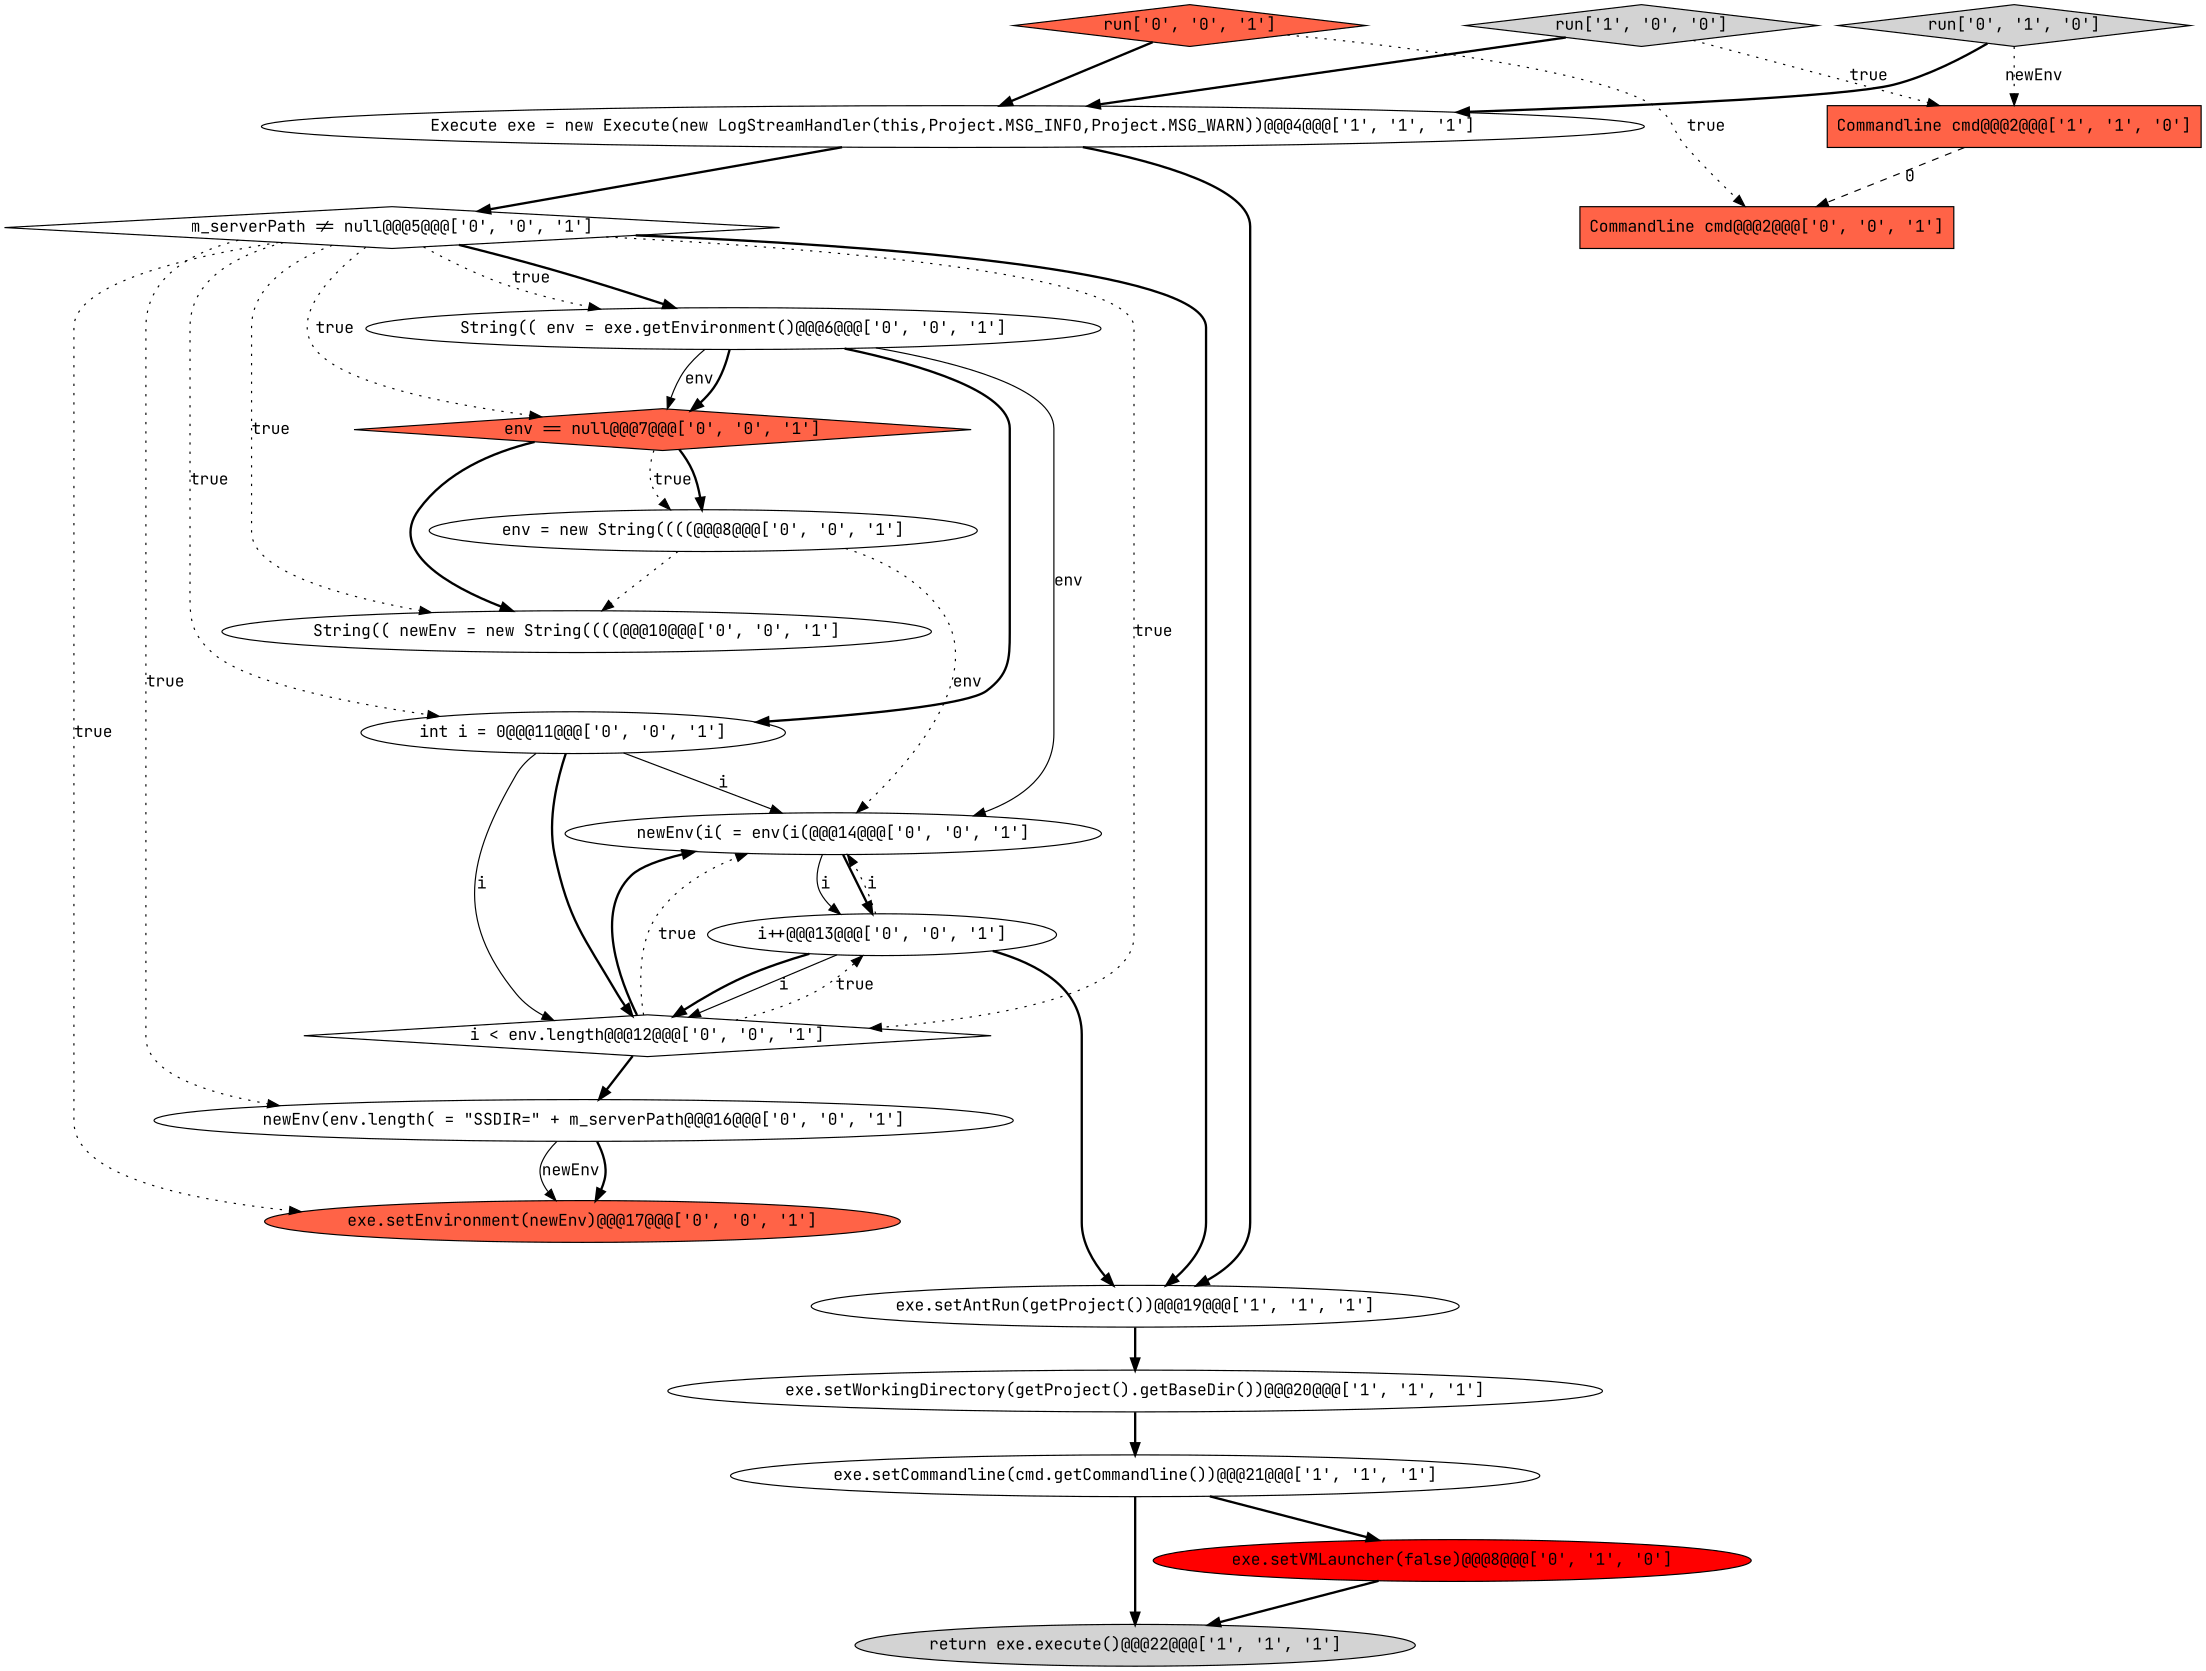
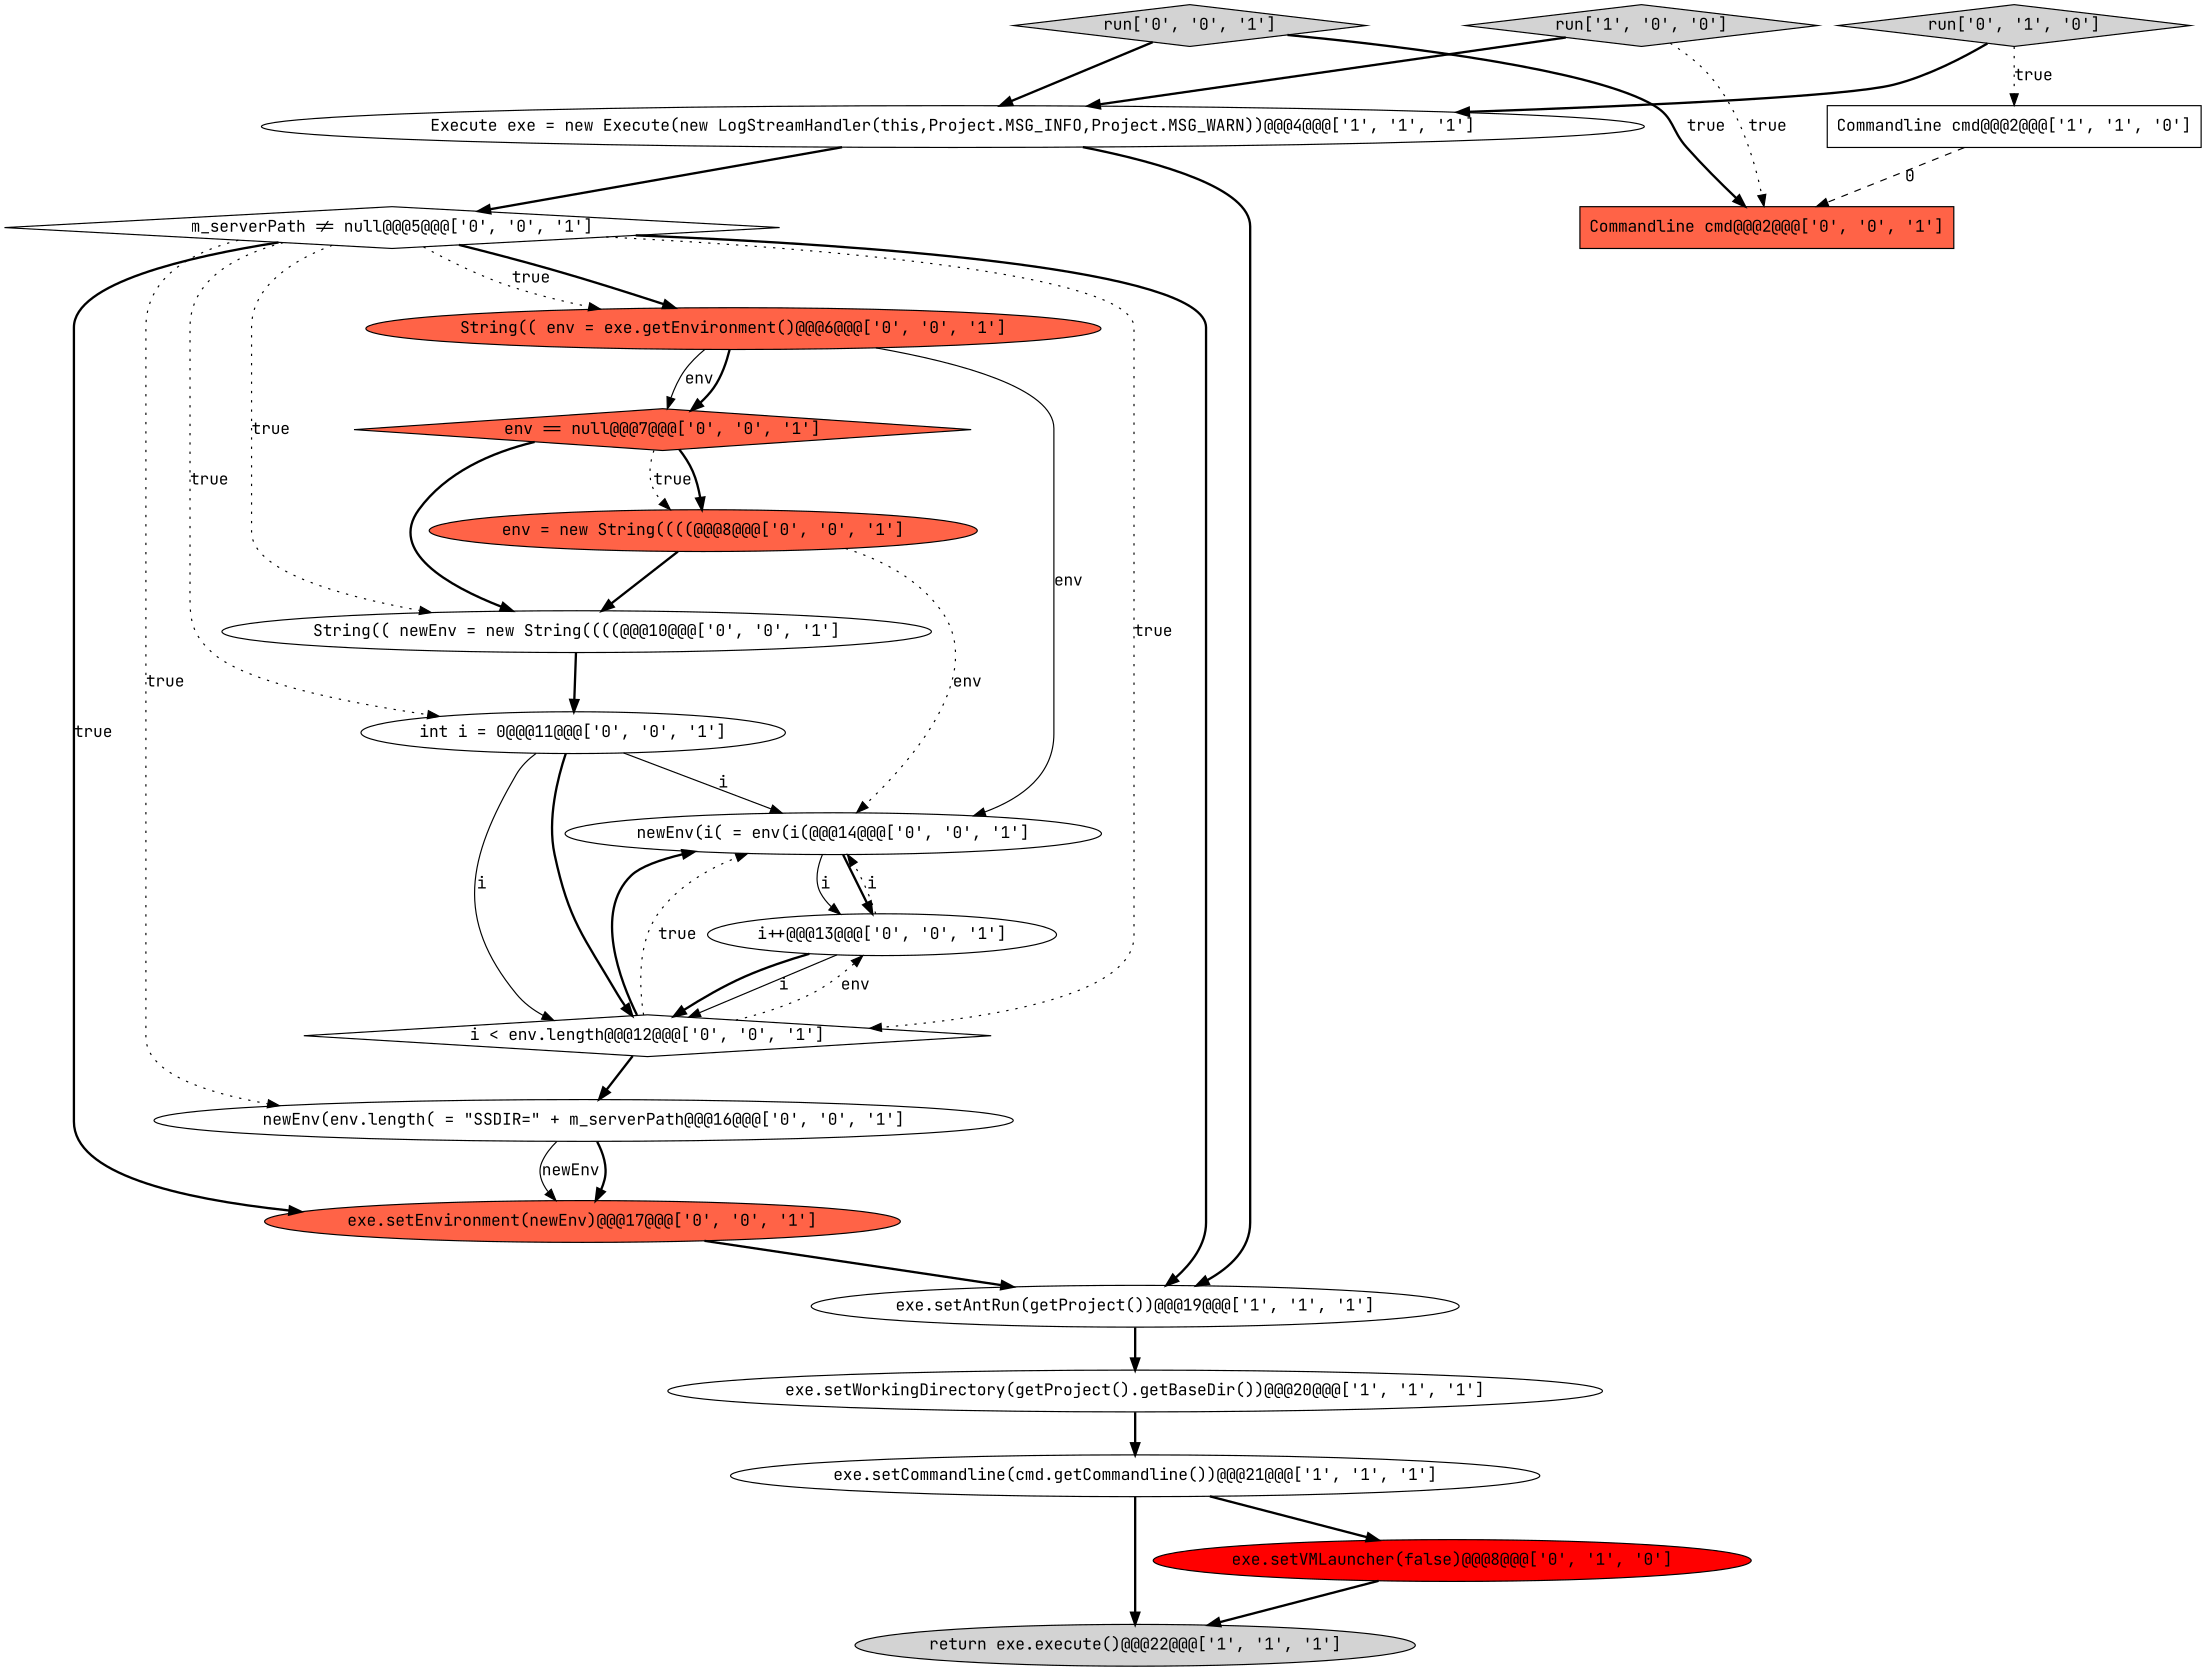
node "run['0', '0', '1']": fillcolor tomato -> lightgray
edge "run['0', '0', '1']" -> "Commandline cmd@@@2@@@['0', '0', '1']": style dotted -> bold
edge "run['1', '0', '0']" -> "Commandline cmd@@@2@@@['1', '1', '0']": now "run['1', '0', '0']" -> "Commandline cmd@@@2@@@['0', '0', '1']"
edge "run['0', '1', '0']" -> "Commandline cmd@@@2@@@['1', '1', '0']": label "newEnv" -> "true"
node "Commandline cmd@@@2@@@['1', '1', '0']": fillcolor tomato -> white
node "String(( env = exe.getEnvironment()@@@6@@@['0', '0', '1']": fillcolor white -> tomato
edge "m_serverPath != null@@@5@@@['0', '0', '1']" -> "env == null@@@7@@@['0', '0', '1']": removed, label "true"
node "env = new String((((@@@8@@@['0', '0', '1']": fillcolor white -> tomato
edge "env = new String((((@@@8@@@['0', '0', '1']" -> "String(( newEnv = new String((((@@@10@@@['0', '0', '1']": style dotted -> bold
edge "String(( env = exe.getEnvironment()@@@6@@@['0', '0', '1']" -> "int i = 0@@@11@@@['0', '0', '1']": now "String(( newEnv = new String((((@@@10@@@['0', '0', '1']" -> "int i = 0@@@11@@@['0', '0', '1']"
edge "m_serverPath != null@@@5@@@['0', '0', '1']" -> "exe.setEnvironment(newEnv)@@@17@@@['0', '0', '1']": style dotted -> bold
edge "i < env.length@@@12@@@['0', '0', '1']" -> "i++@@@13@@@['0', '0', '1']": label "true" -> "env"
edge "i++@@@13@@@['0', '0', '1']" -> "exe.setAntRun(getProject())@@@19@@@['1', '1', '1']": now "exe.setEnvironment(newEnv)@@@17@@@['0', '0', '1']" -> "exe.setAntRun(getProject())@@@19@@@['1', '1', '1']"
